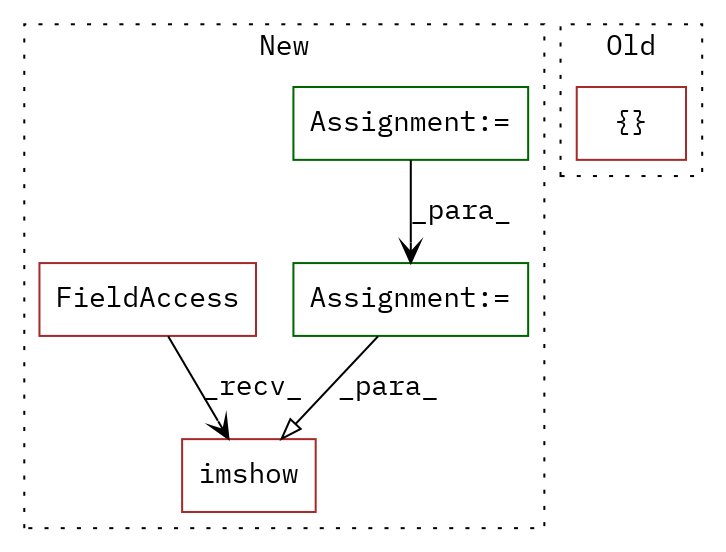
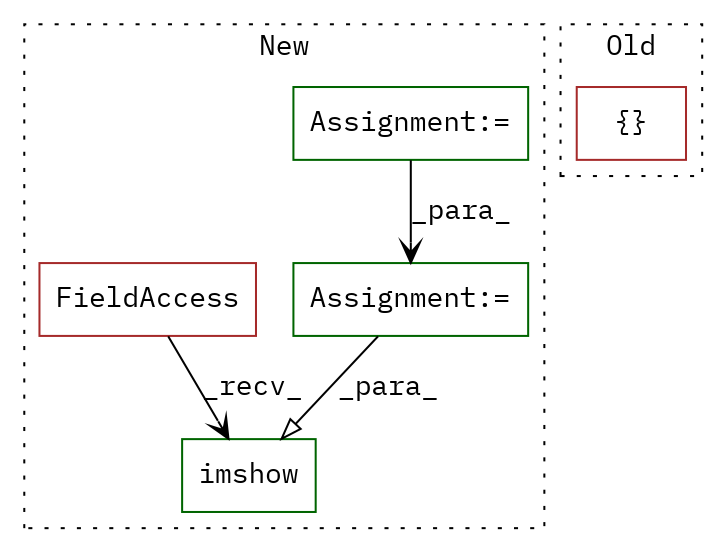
node "imshow": color brown -> darkgreen
